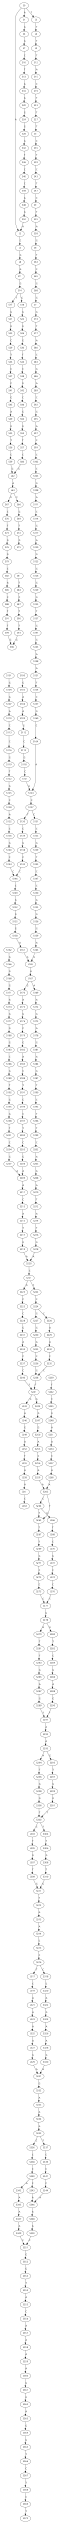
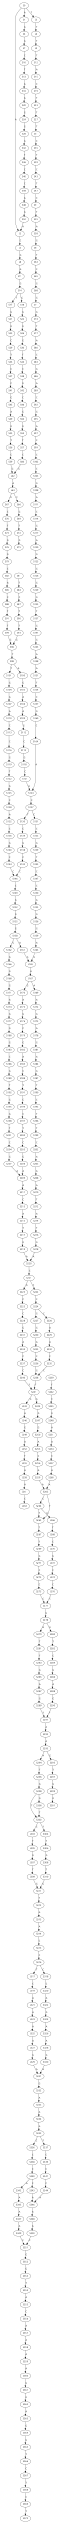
node "S98": added
edge "S158" -> "S162": added, label "G"
edge "S301" -> "S302": now "S298" -> "S302"
